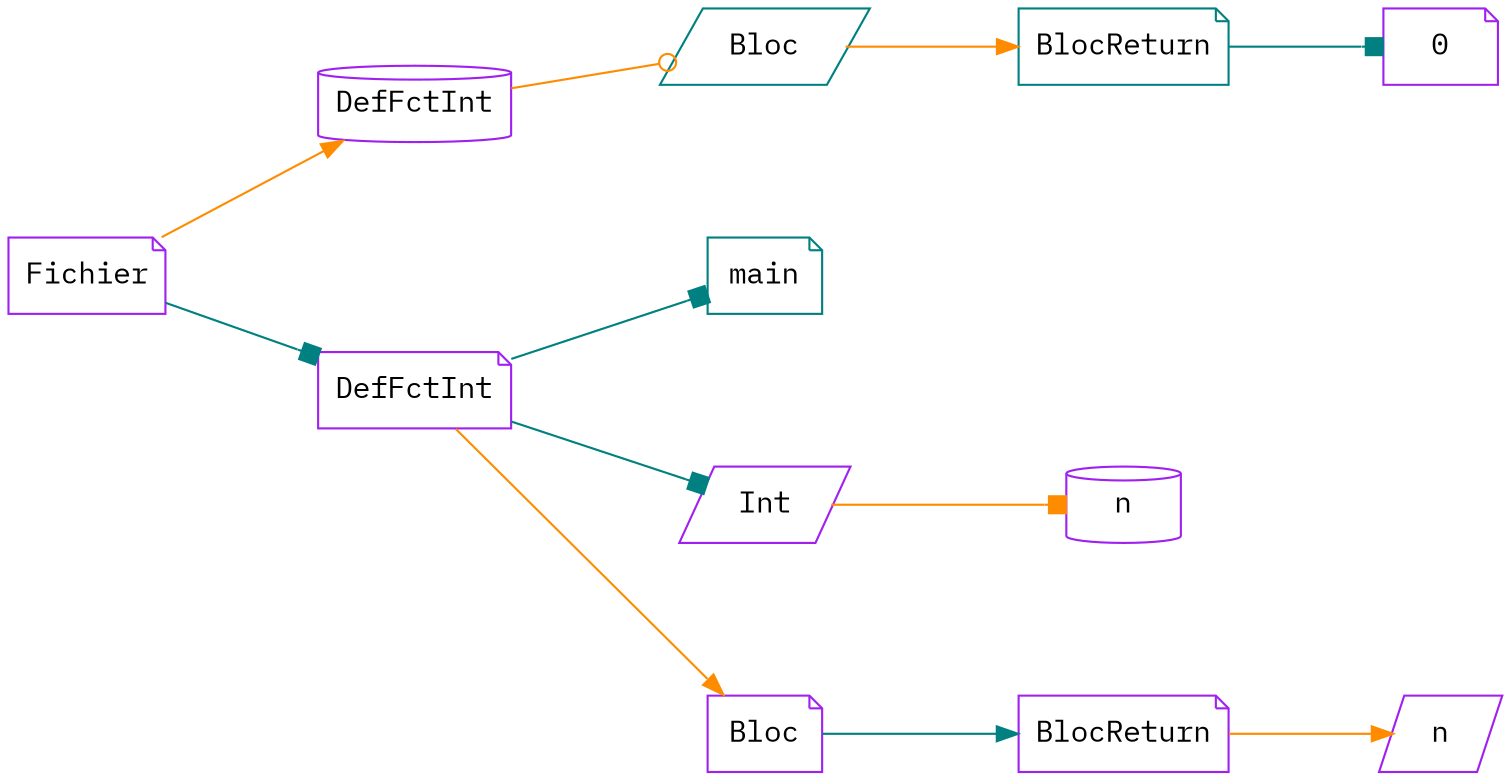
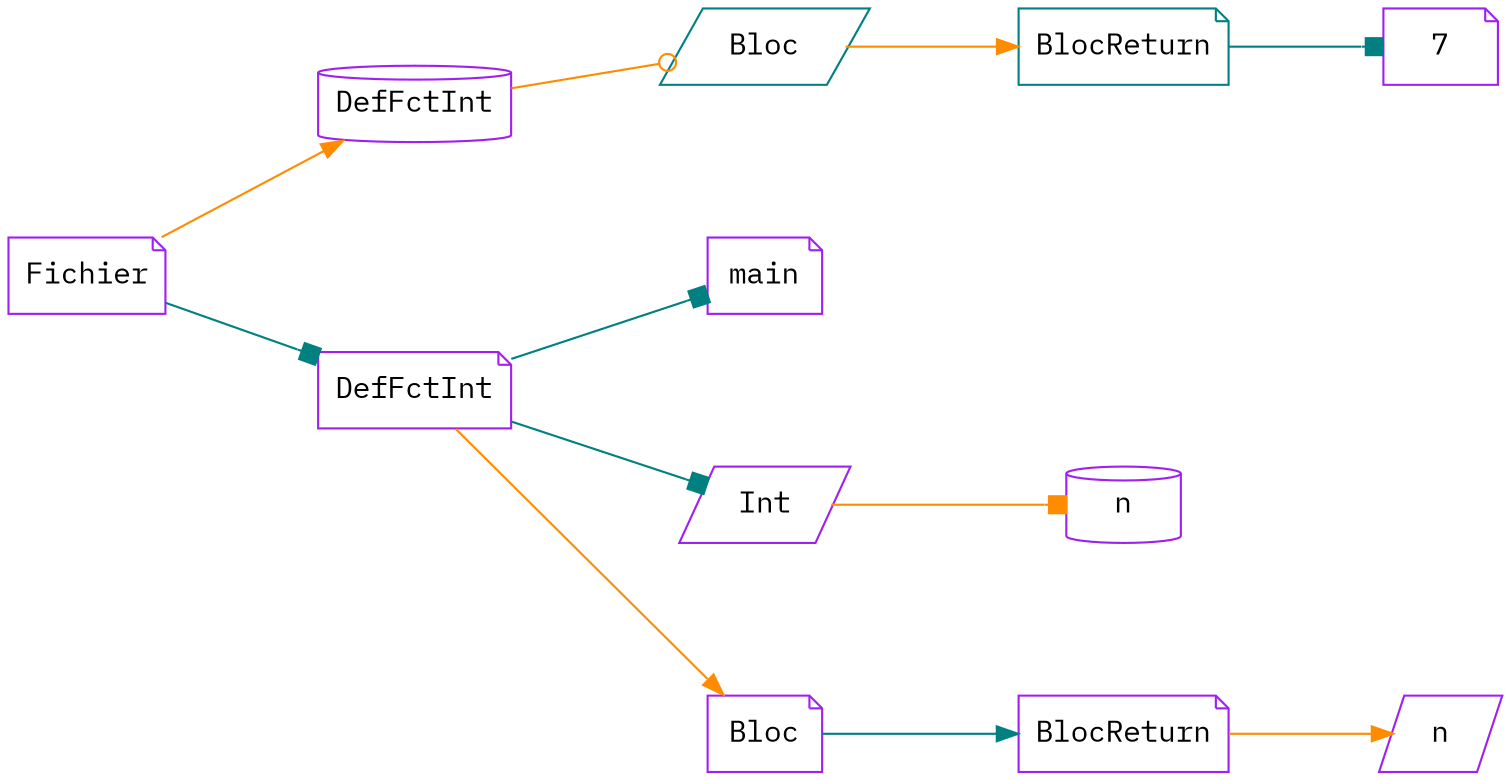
node "0": label "0" -> "7"
node "main": color teal -> purple
